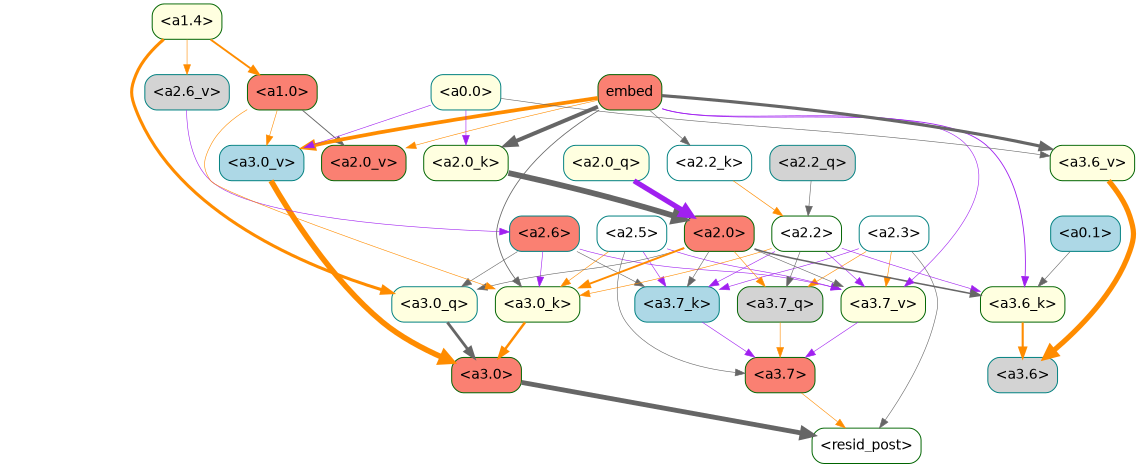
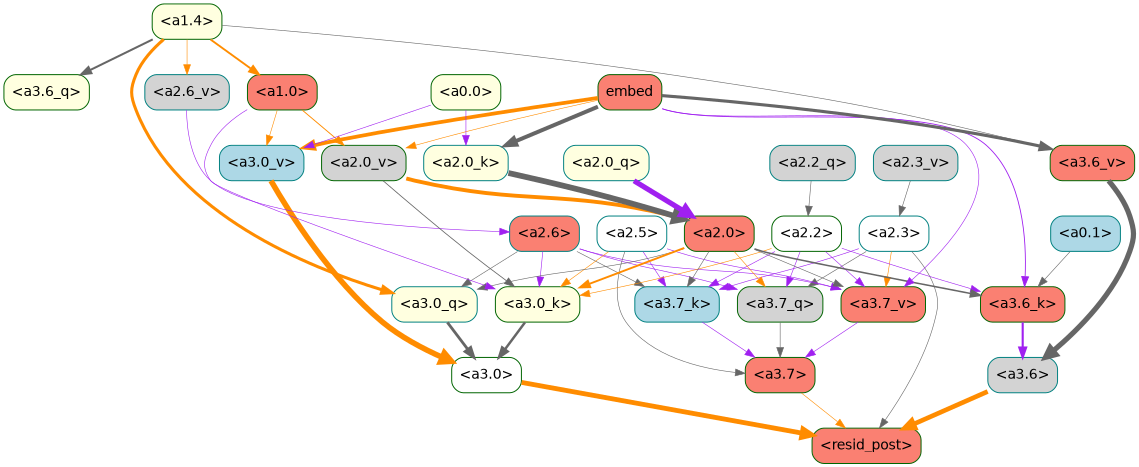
node "<a3.6_q>": added
node "<a0.0>": color teal -> darkgreen
edge "<a1.0>" -> "<a2.0_v>": color gray40 -> darkorange
edge "<a0.0>" -> "<a3.6_v>": now "<a1.4>" -> "<a3.6_v>"
node "<a2.0_v>": fillcolor salmon -> lightgrey
node "<a2.0_k>": color darkgreen -> teal
node "<a2.2_k>": removed
node "<a2.3_v>": added
node "<a3.6_v>": fillcolor lightyellow -> salmon
edge "embed" -> "<a3.0_k>": now "<a2.0_v>" -> "<a3.0_k>"
edge "<a2.0_v>" -> "<a2.0>": added
edge "<a1.0>" -> "<a3.0_k>": color darkorange -> purple
edge "<a2.3>" -> "<a3.7_q>": color darkorange -> gray40
edge "<a2.2>" -> "<a3.7_q>": color gray40 -> purple
edge "<a2.6>" -> "<a3.7_q>": added
edge "<a3.6_v>" -> "<a3.6>": color darkorange -> gray40
node "<a3.7_v>": fillcolor lightyellow -> salmon
node "<a3.6_k>": fillcolor lightyellow -> salmon
edge "<a3.7_q>" -> "<a3.7>": color darkorange -> gray40
edge "<a3.6_k>" -> "<a3.6>": color darkorange -> purple
edge "<a3.0_k>" -> "<a3.0>": color darkorange -> gray40
node "<a3.0>": fillcolor salmon -> white
edge "<a3.0>" -> "<resid_post>": color gray40 -> darkorange
edge "<a3.6>" -> "<resid_post>": added
node "<resid_post>": fillcolor white -> salmon
